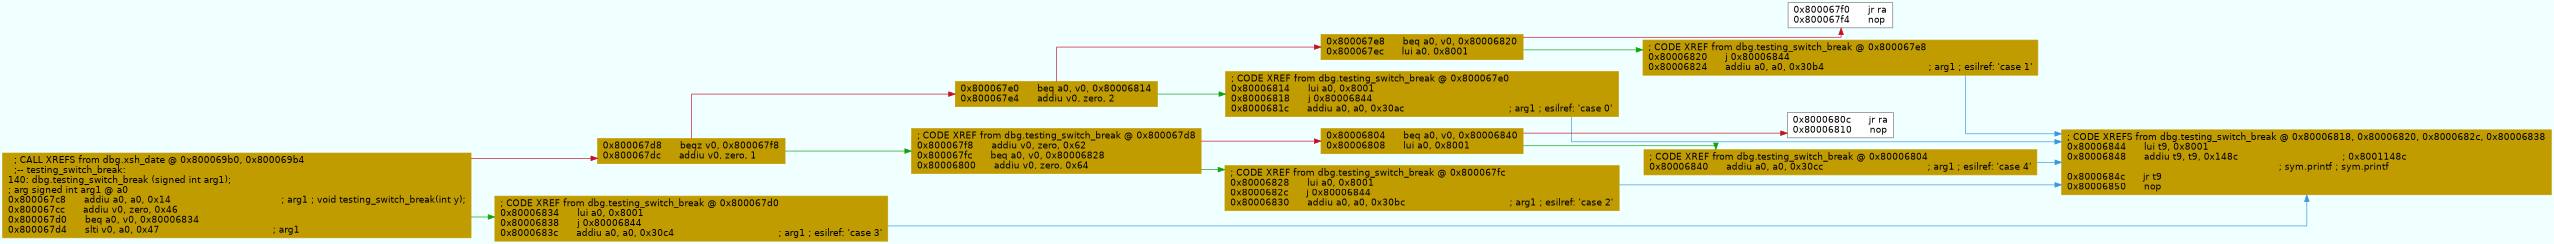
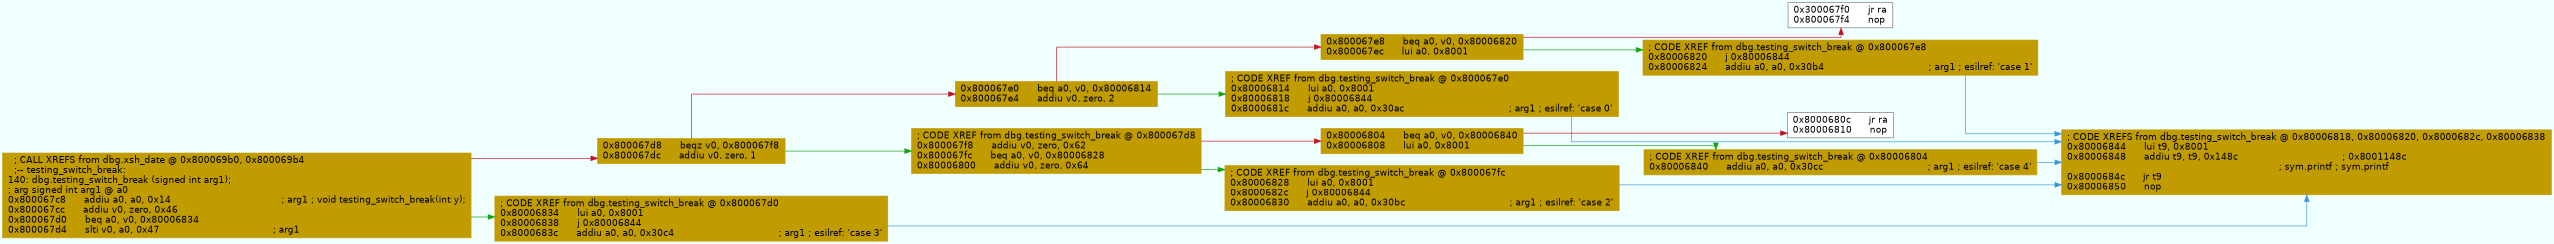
node "0x800067f0      jr ra 0x800067f4      nop": label "0x800067f0      jr ra 0x800067f4      nop" -> "0x300067f0      jr ra 0x800067f4      nop"
